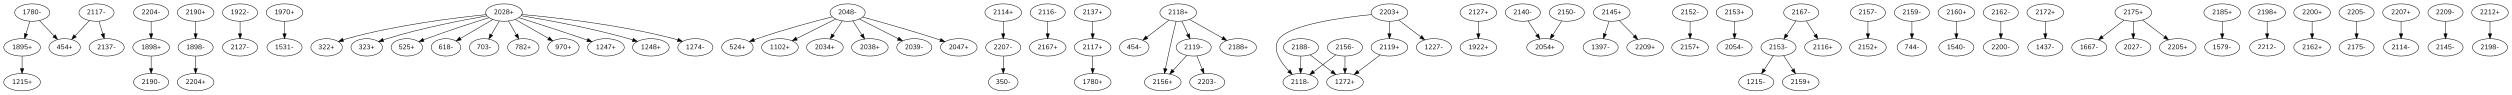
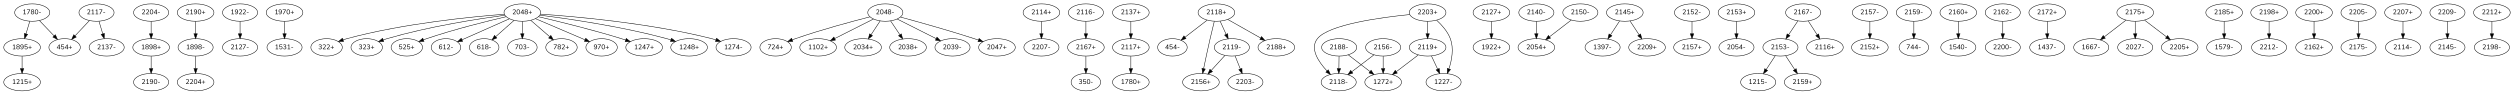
node "2028+": label "2028+" -> "2048+"
node "612-": added
node "524+": label "524+" -> "724+"
edge "2207-" -> "350-": now "2167+" -> "350-"
edge "2119+" -> "1227-": added
